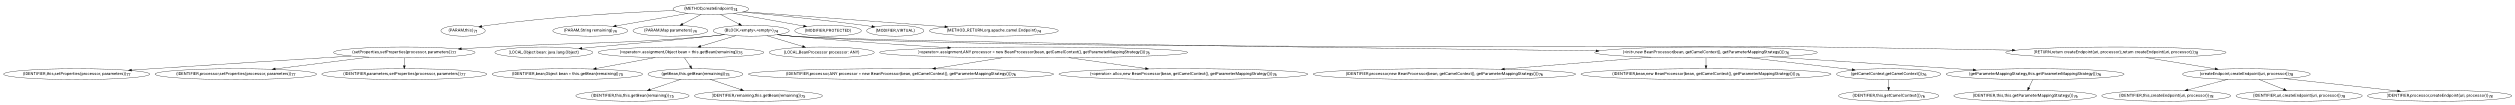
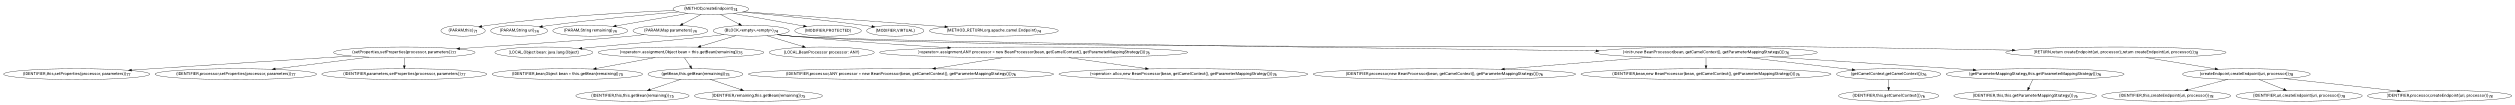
node "(PARAM,String uri)": added
edge "(BLOCK,<empty>,<empty>)" -> "(setProperties,setProperties(processor, parameters))": now "(PARAM,Map parameters)" -> "(setProperties,setProperties(processor, parameters))"
